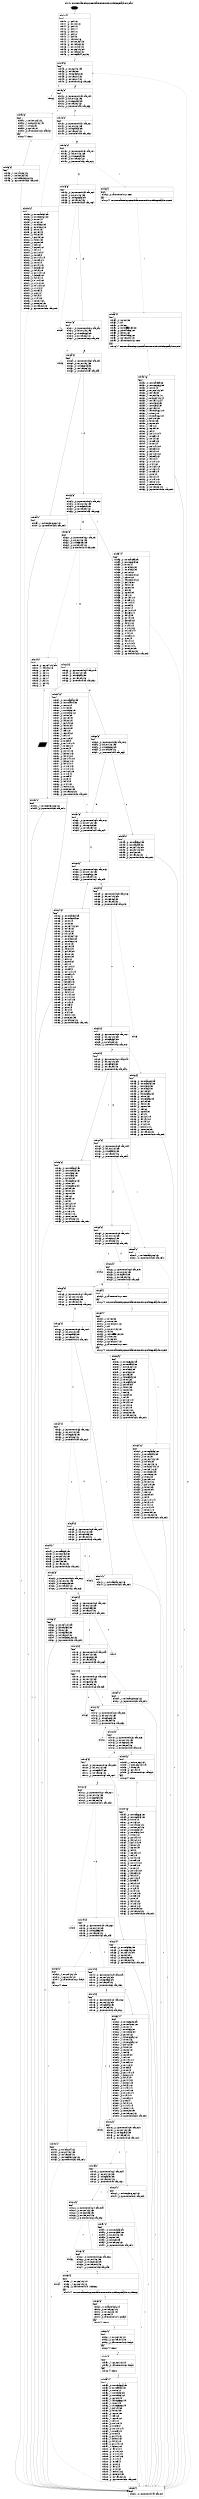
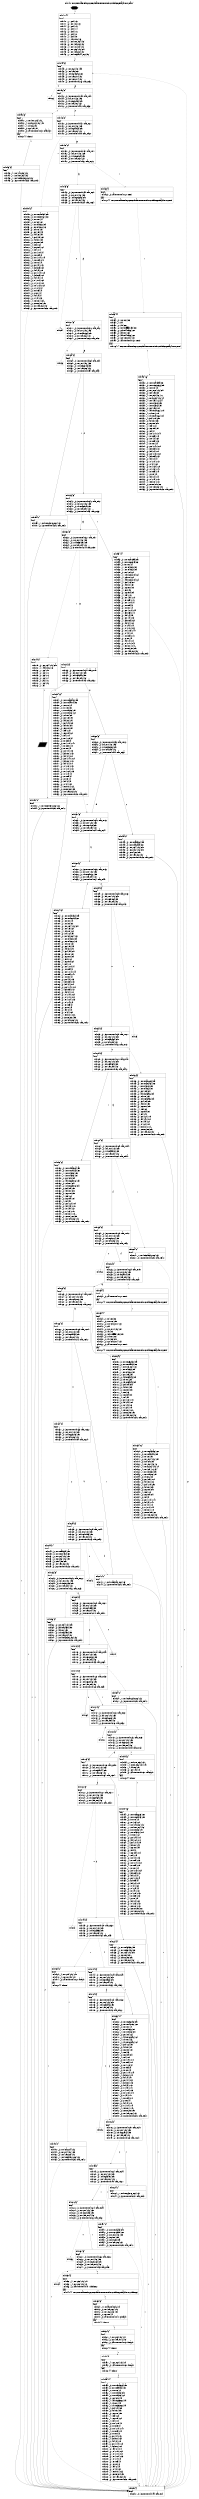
edge "0x4016ba [25]" -> "0x4016d3 [25]": now "0x4016ba [25]" -> "0x402142 [12]"
